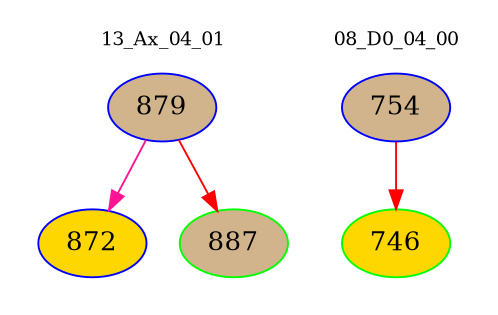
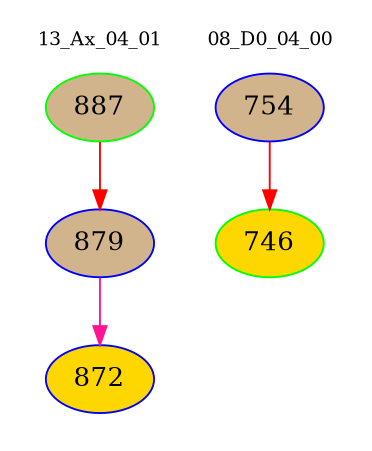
edge "879" -> "887": reversed
